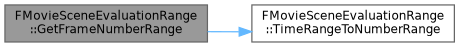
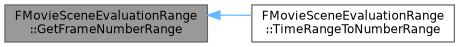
edge "FMovieSceneEvaluationRange ::GetFrameNumberRange" -> "FMovieSceneEvaluationRange ::TimeRangeToNumberRange": reversed
